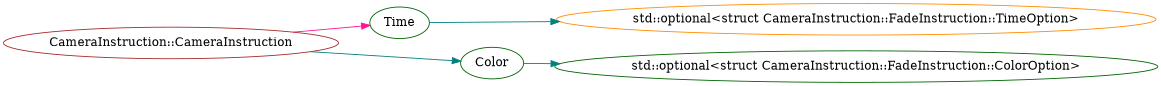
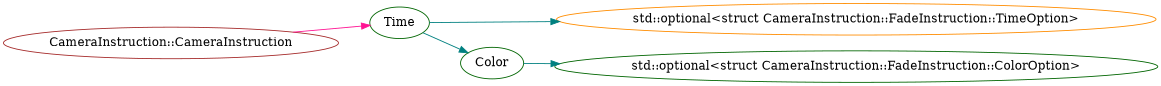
edge "CameraInstruction::CameraInstruction" -> "Color": now "Time" -> "Color"
